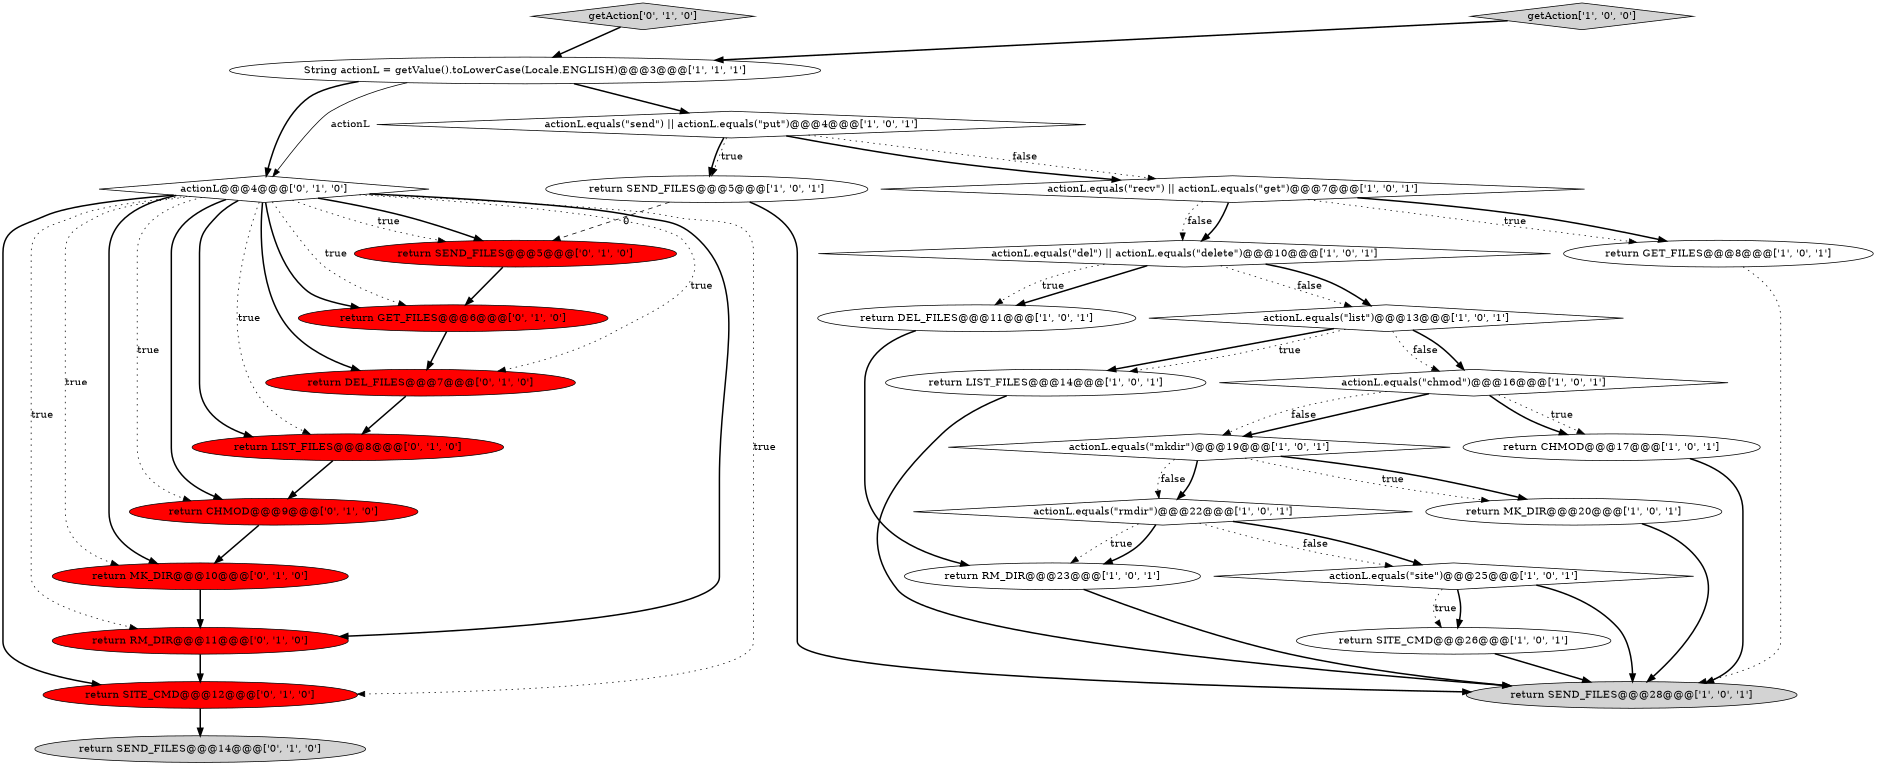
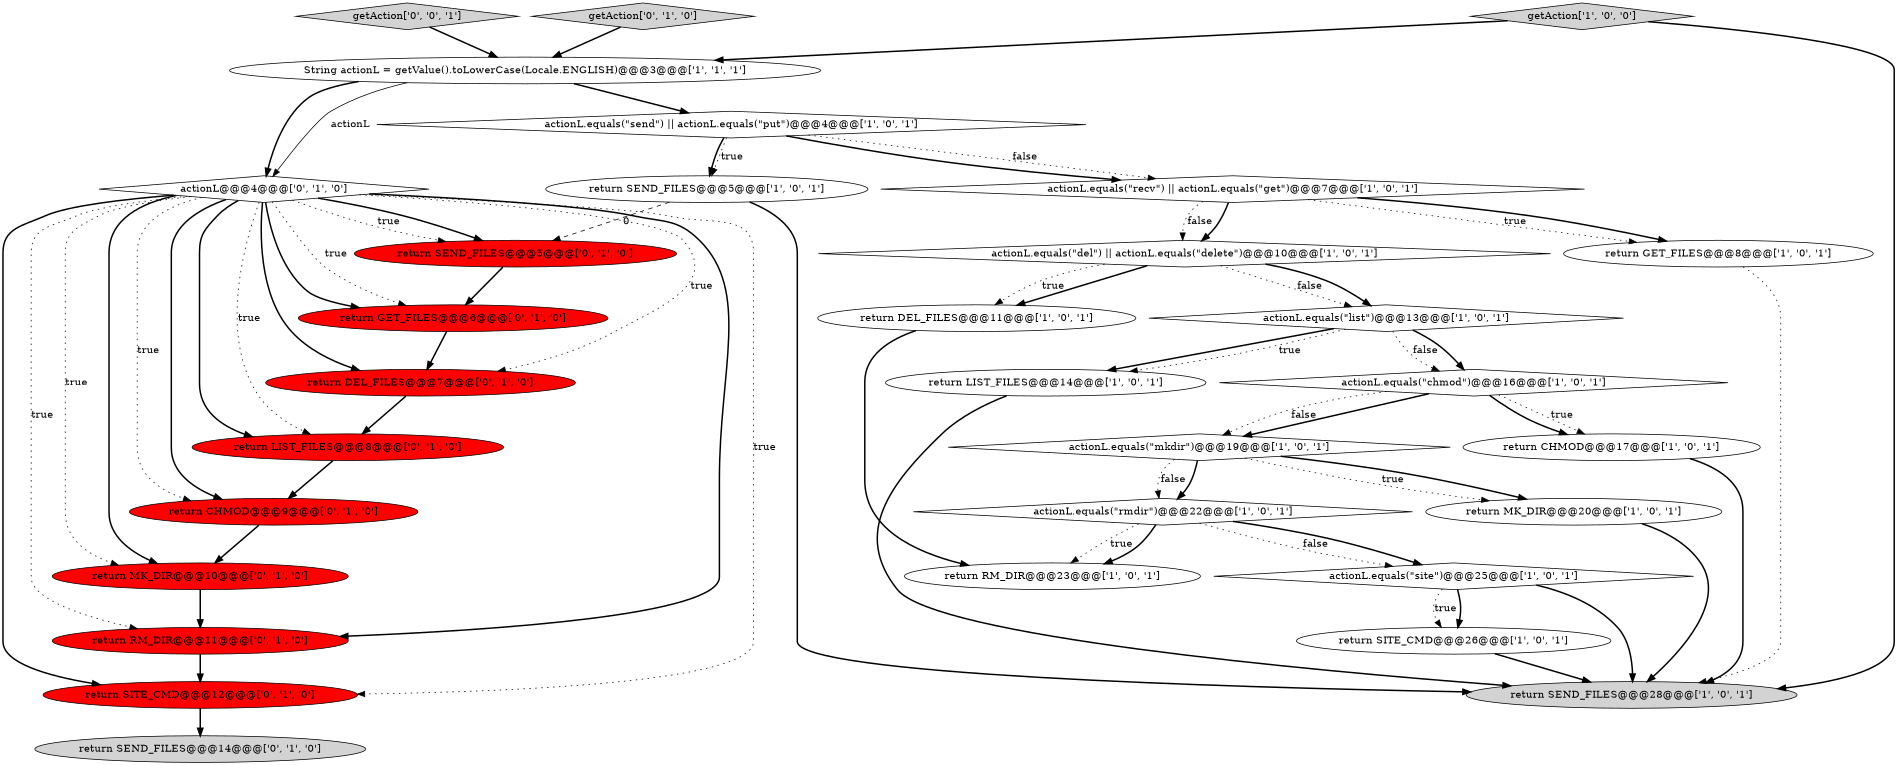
node "getAction['0', '0', '1']": added
edge "return RM_DIR@@@23@@@['1', '0', '1']" -> "return SEND_FILES@@@28@@@['1', '0', '1']": now "getAction['1', '0', '0']" -> "return SEND_FILES@@@28@@@['1', '0', '1']"
